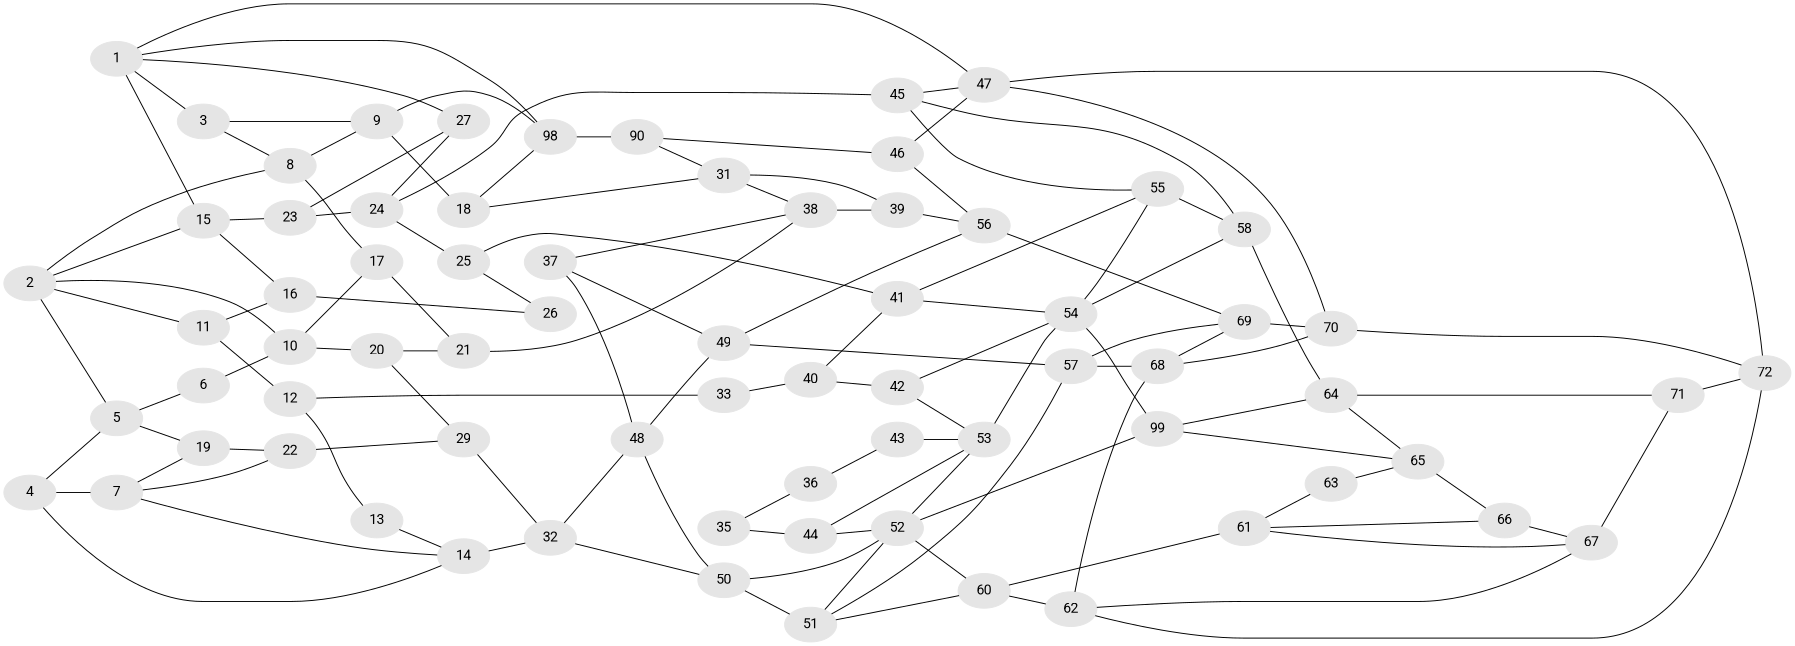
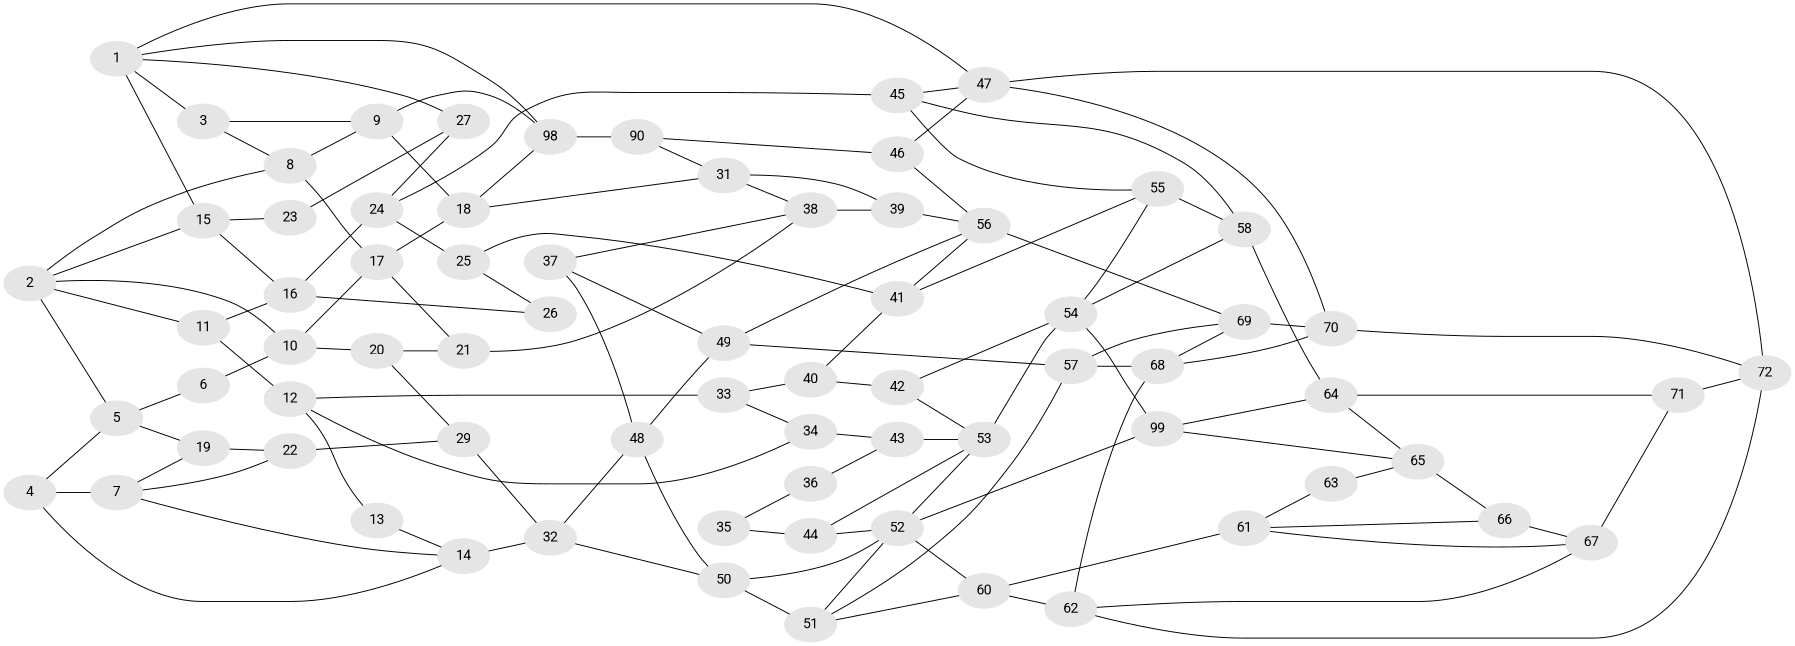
edge "24" -- "23": now "24" -- "16"
edge "18" -- "17": added
edge "41" -- "54": now "41" -- "56"
node "34": added
